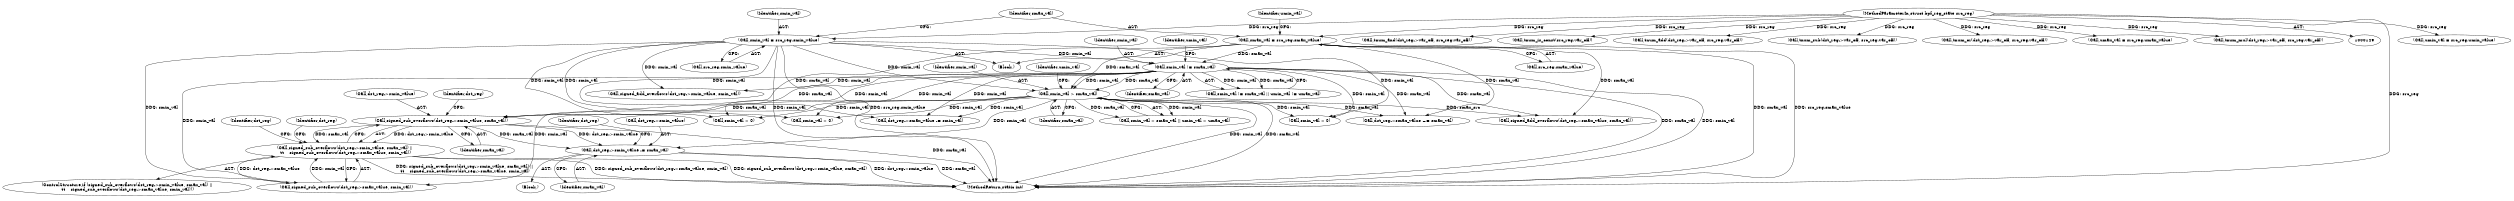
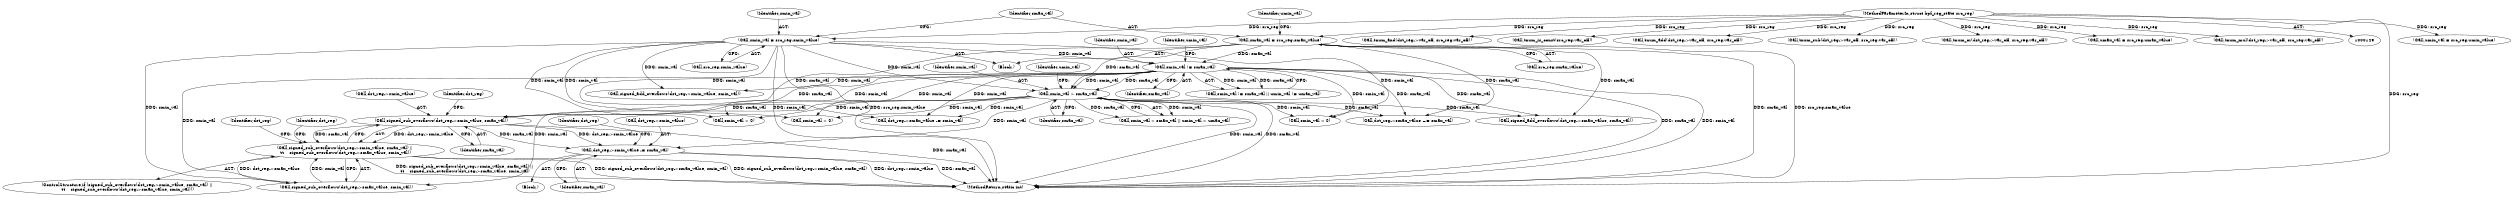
edge "(Call,smin_val > smax_val)" -> "(Call,signed_add_overflows(dst_reg->smax_value, smax_val))": label "DDG: smax_src" -> "DDG: smax_val"
